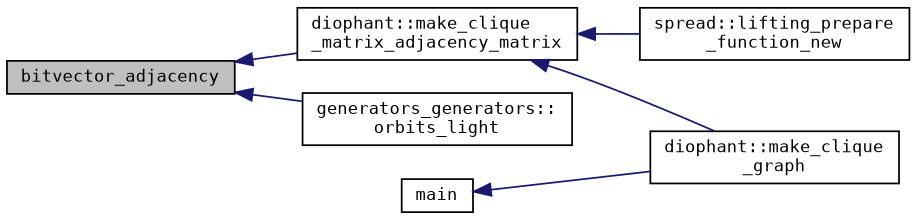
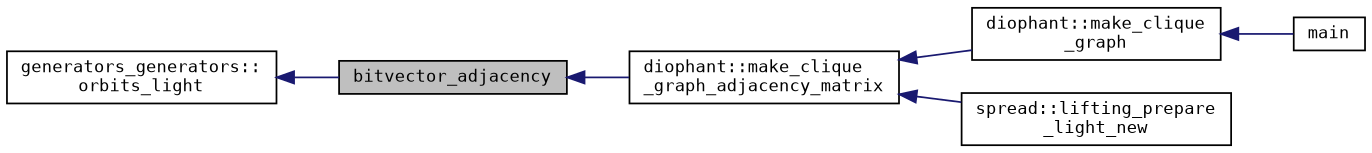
node "diophant::make_clique _matrix_adjacency_matrix": label "diophant::make_clique _matrix_adjacency_matrix" -> "diophant::make_clique _graph_adjacency_matrix"
node "spread::lifting_prepare _function_new": label "spread::lifting_prepare _function_new" -> "spread::lifting_prepare _light_new"
edge "generators_generators:: orbits_light" -> "bitvector_adjacency": reversed
edge "diophant::make_clique _graph" -> "main": reversed
